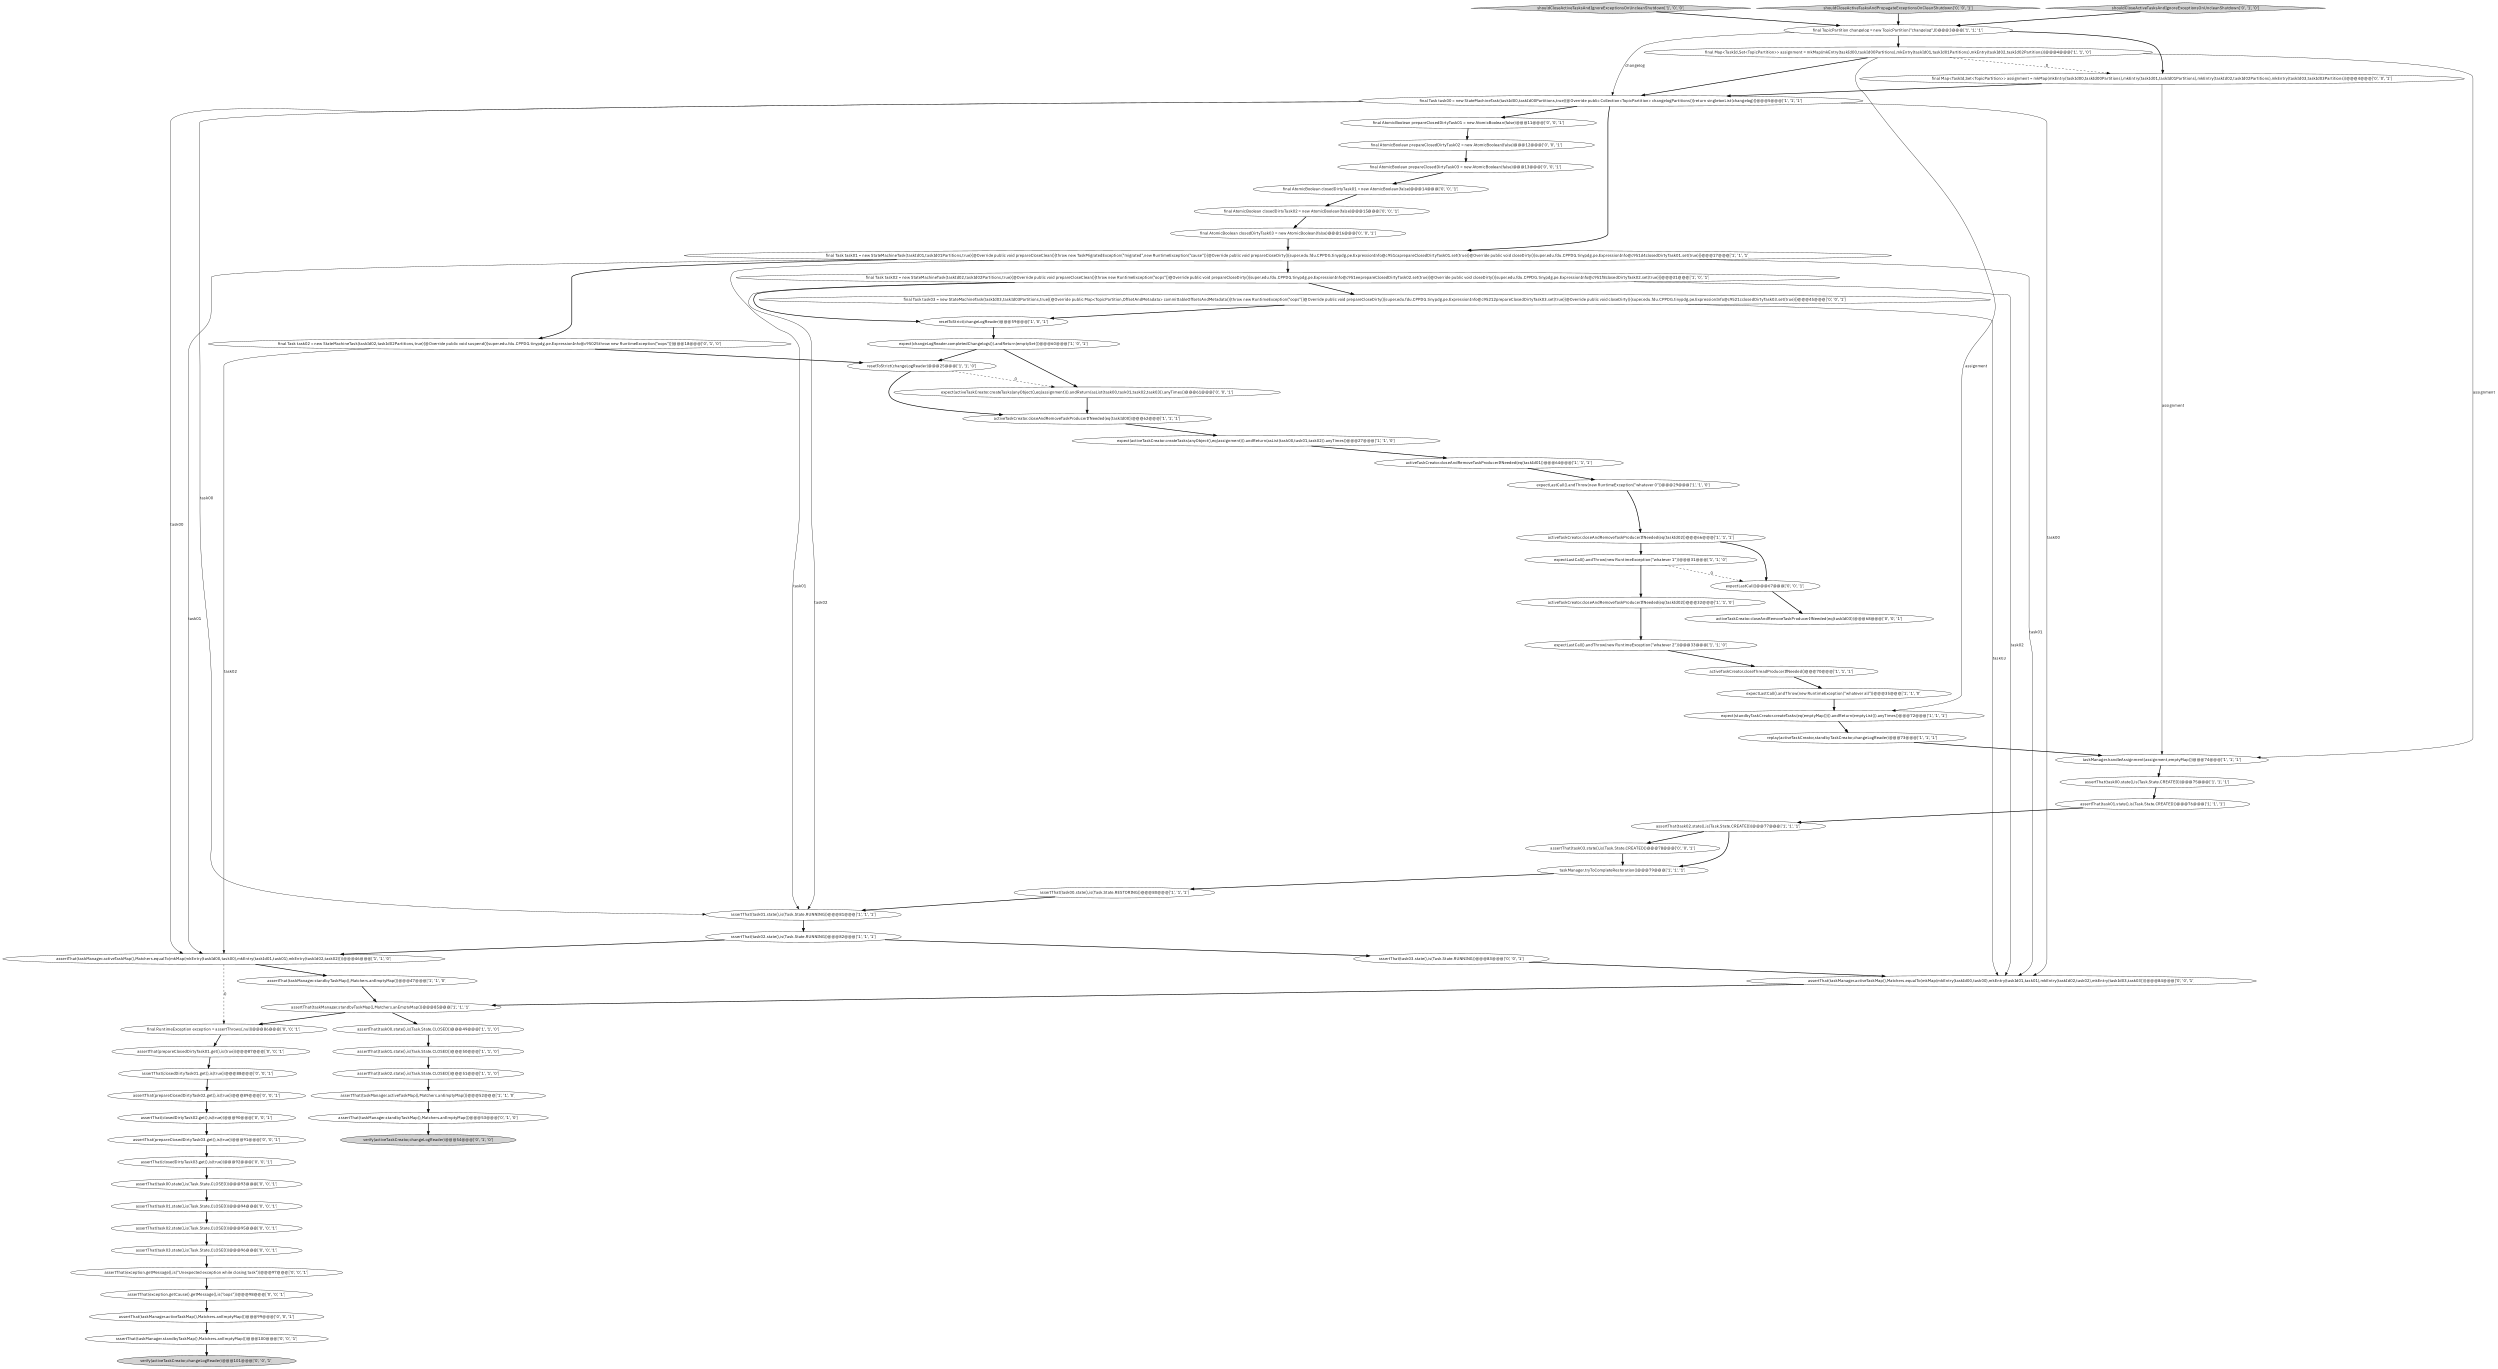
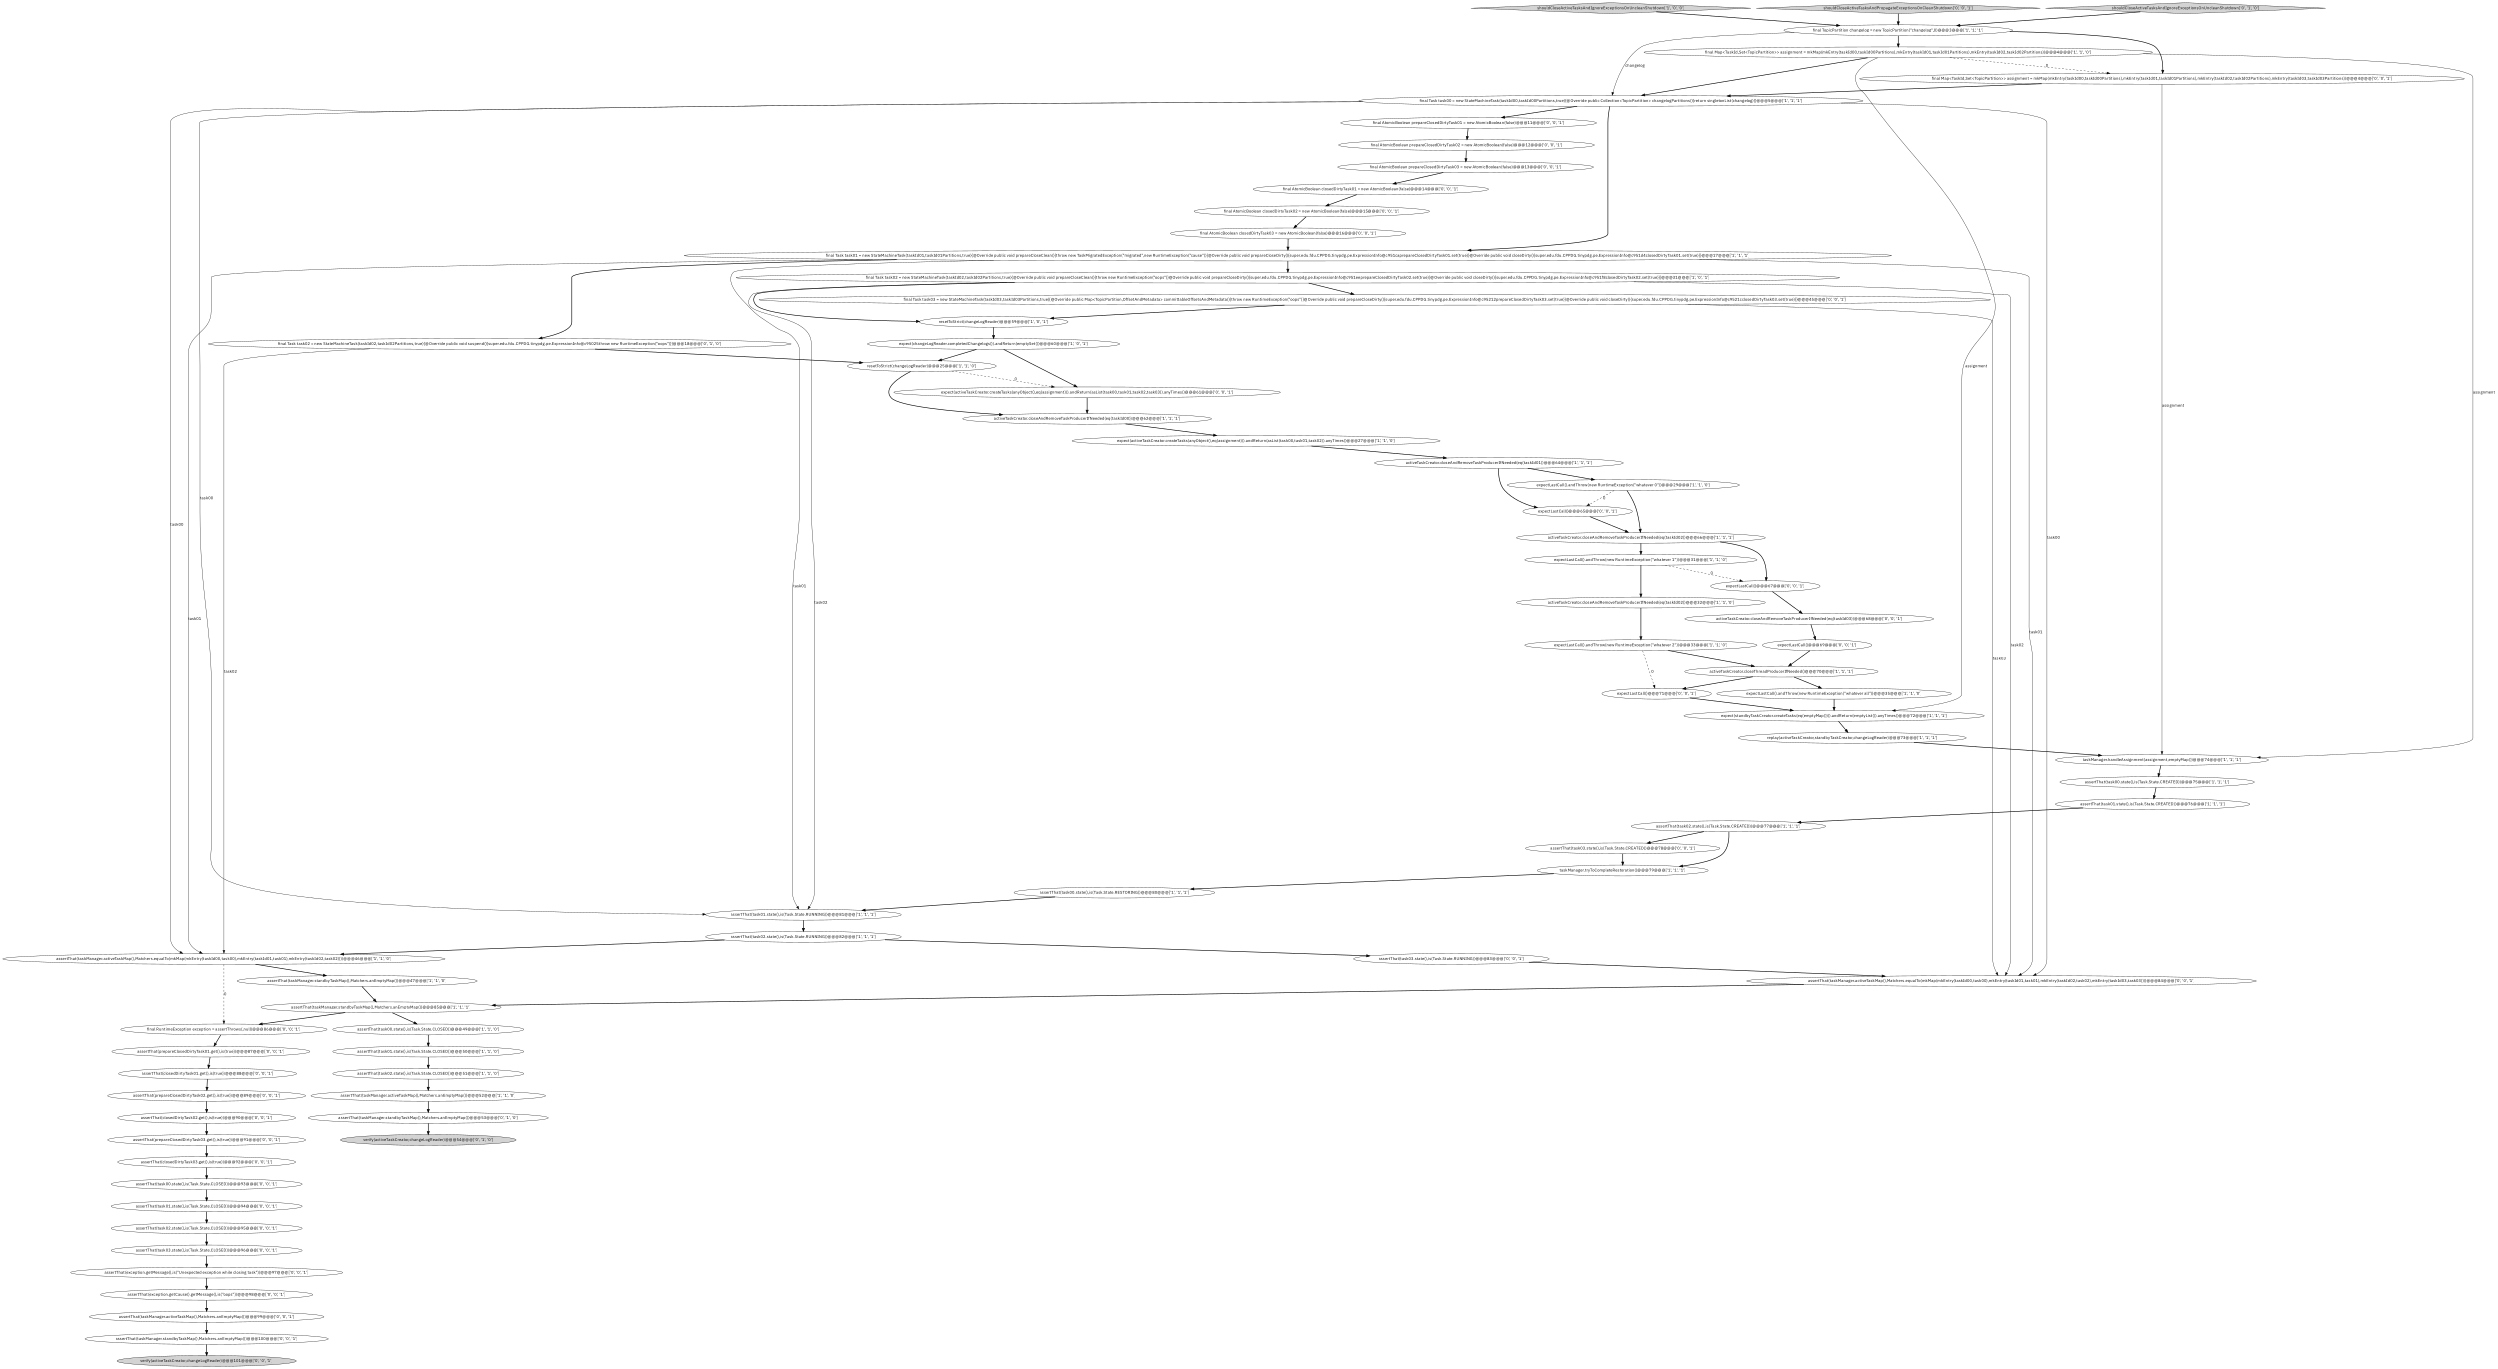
node "expectLastCall()@@@65@@@['0', '0', '1']": added
node "expectLastCall()@@@69@@@['0', '0', '1']": added
node "expectLastCall()@@@71@@@['0', '0', '1']": added
